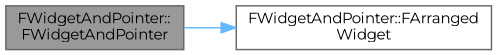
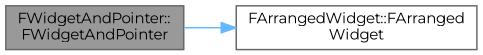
node "FWidgetAndPointer::FArranged Widget": label "FWidgetAndPointer::FArranged Widget" -> "FArrangedWidget::FArranged Widget"
